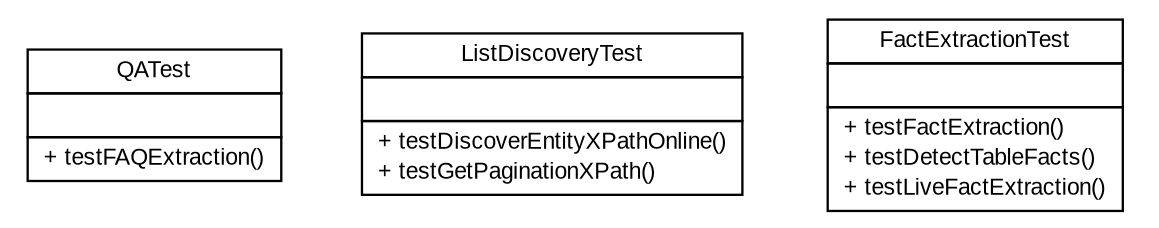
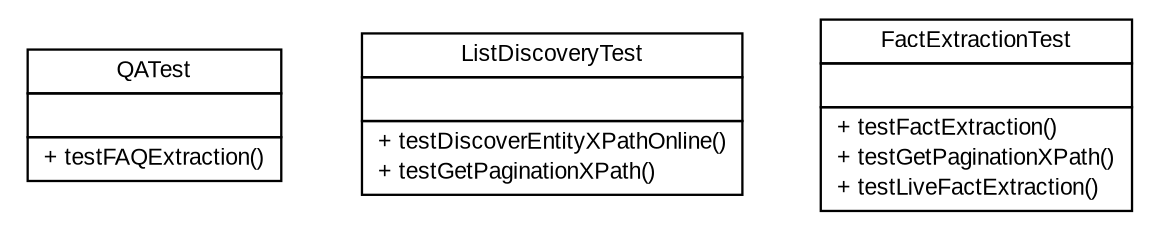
node "FactExtractionTest": text "+ testDetectTableFacts()" -> "+ testGetPaginationXPath()"
